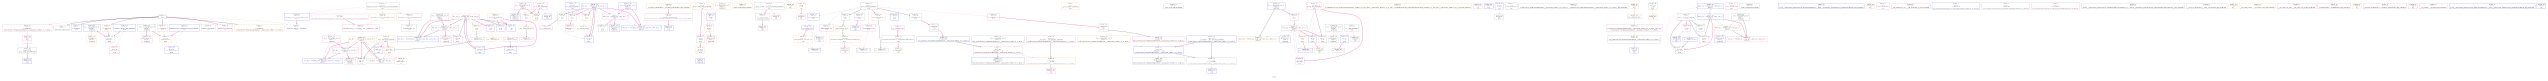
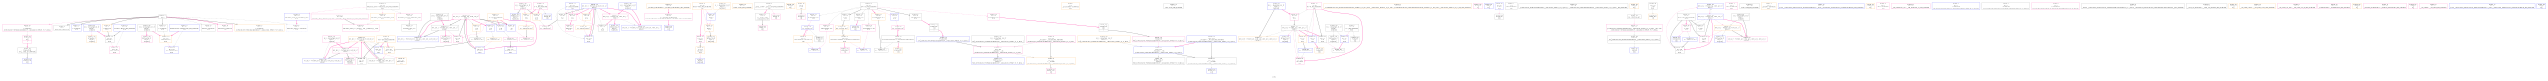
node "NodeID: 4": added
